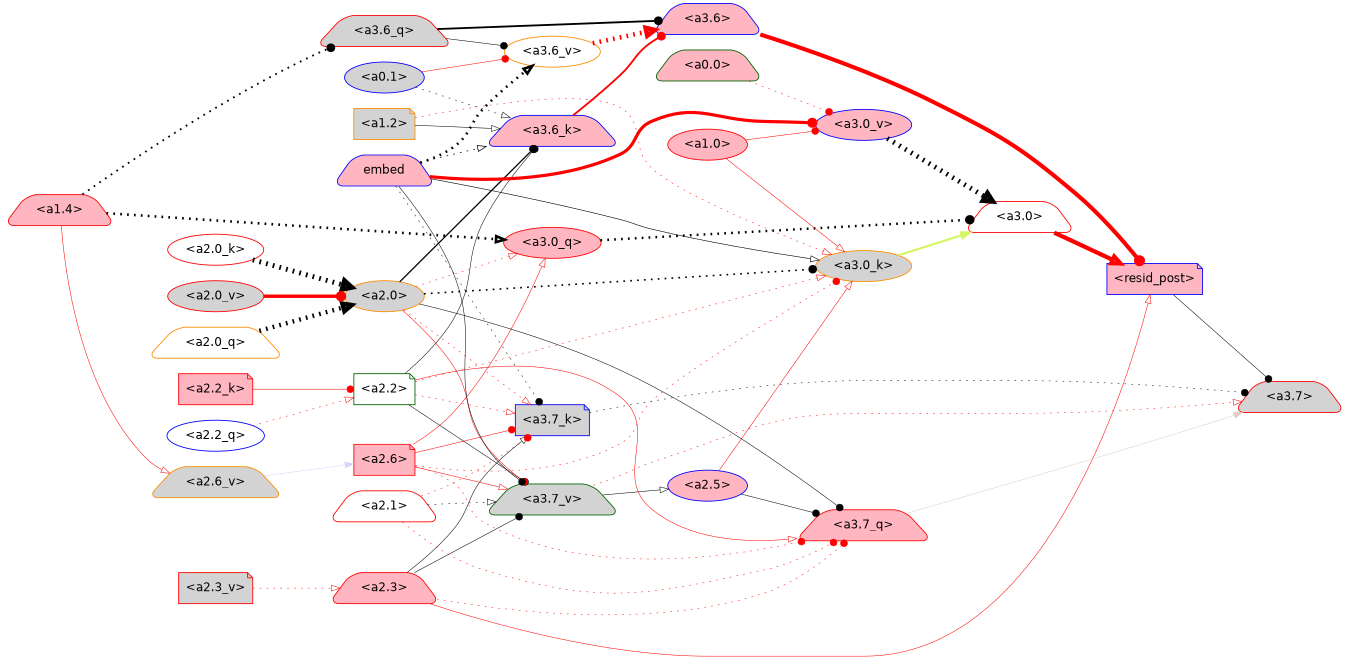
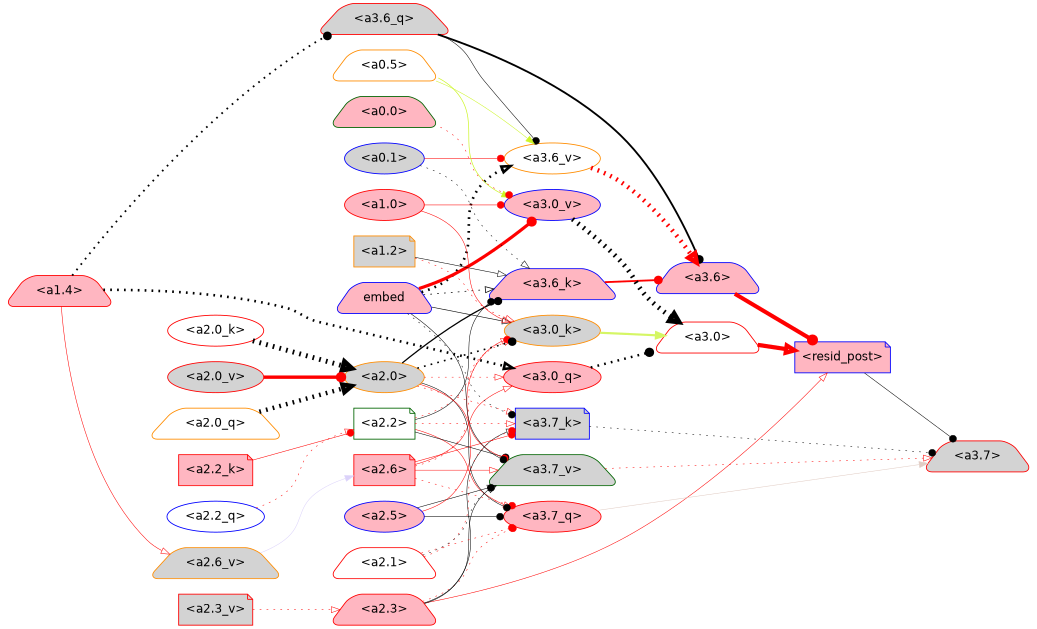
node "<a0.5>": added
edge "<a3.7_v>" -> "<a2.5>": reversed
node "<a3.7_q>": shape trapezium -> ellipse
